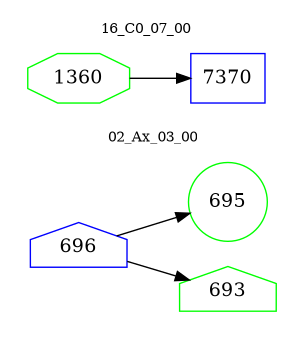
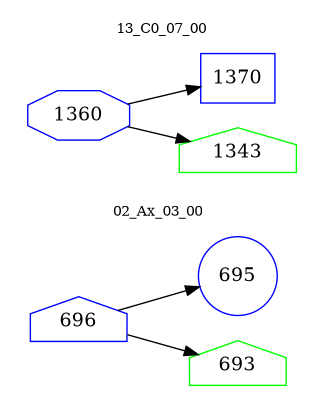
cluster "16_C0_07_00": label "16_C0_07_00" -> "13_C0_07_00"
node "1360": color green -> blue
node "7370": label "7370" -> "1370"
node "1343": added
node "695": color green -> blue
